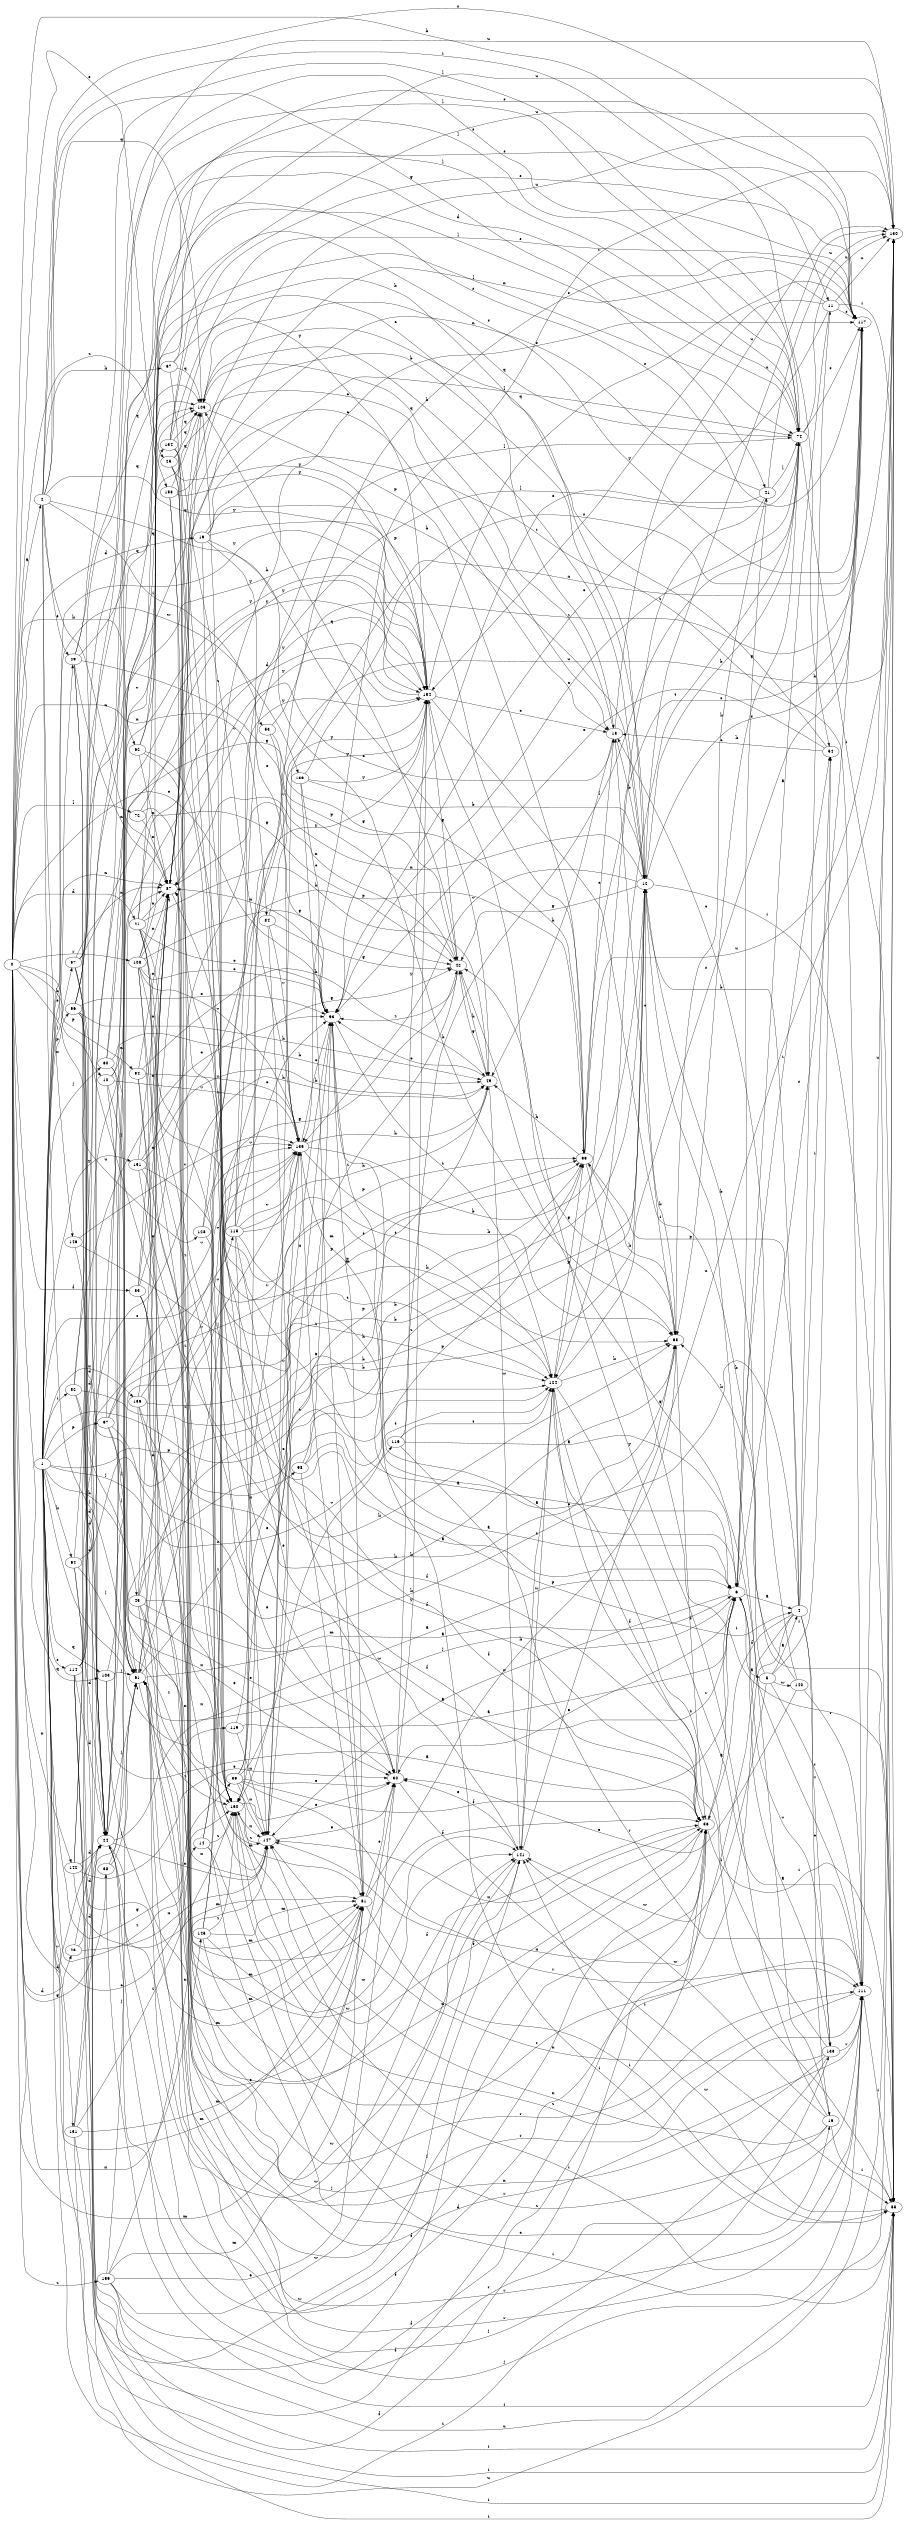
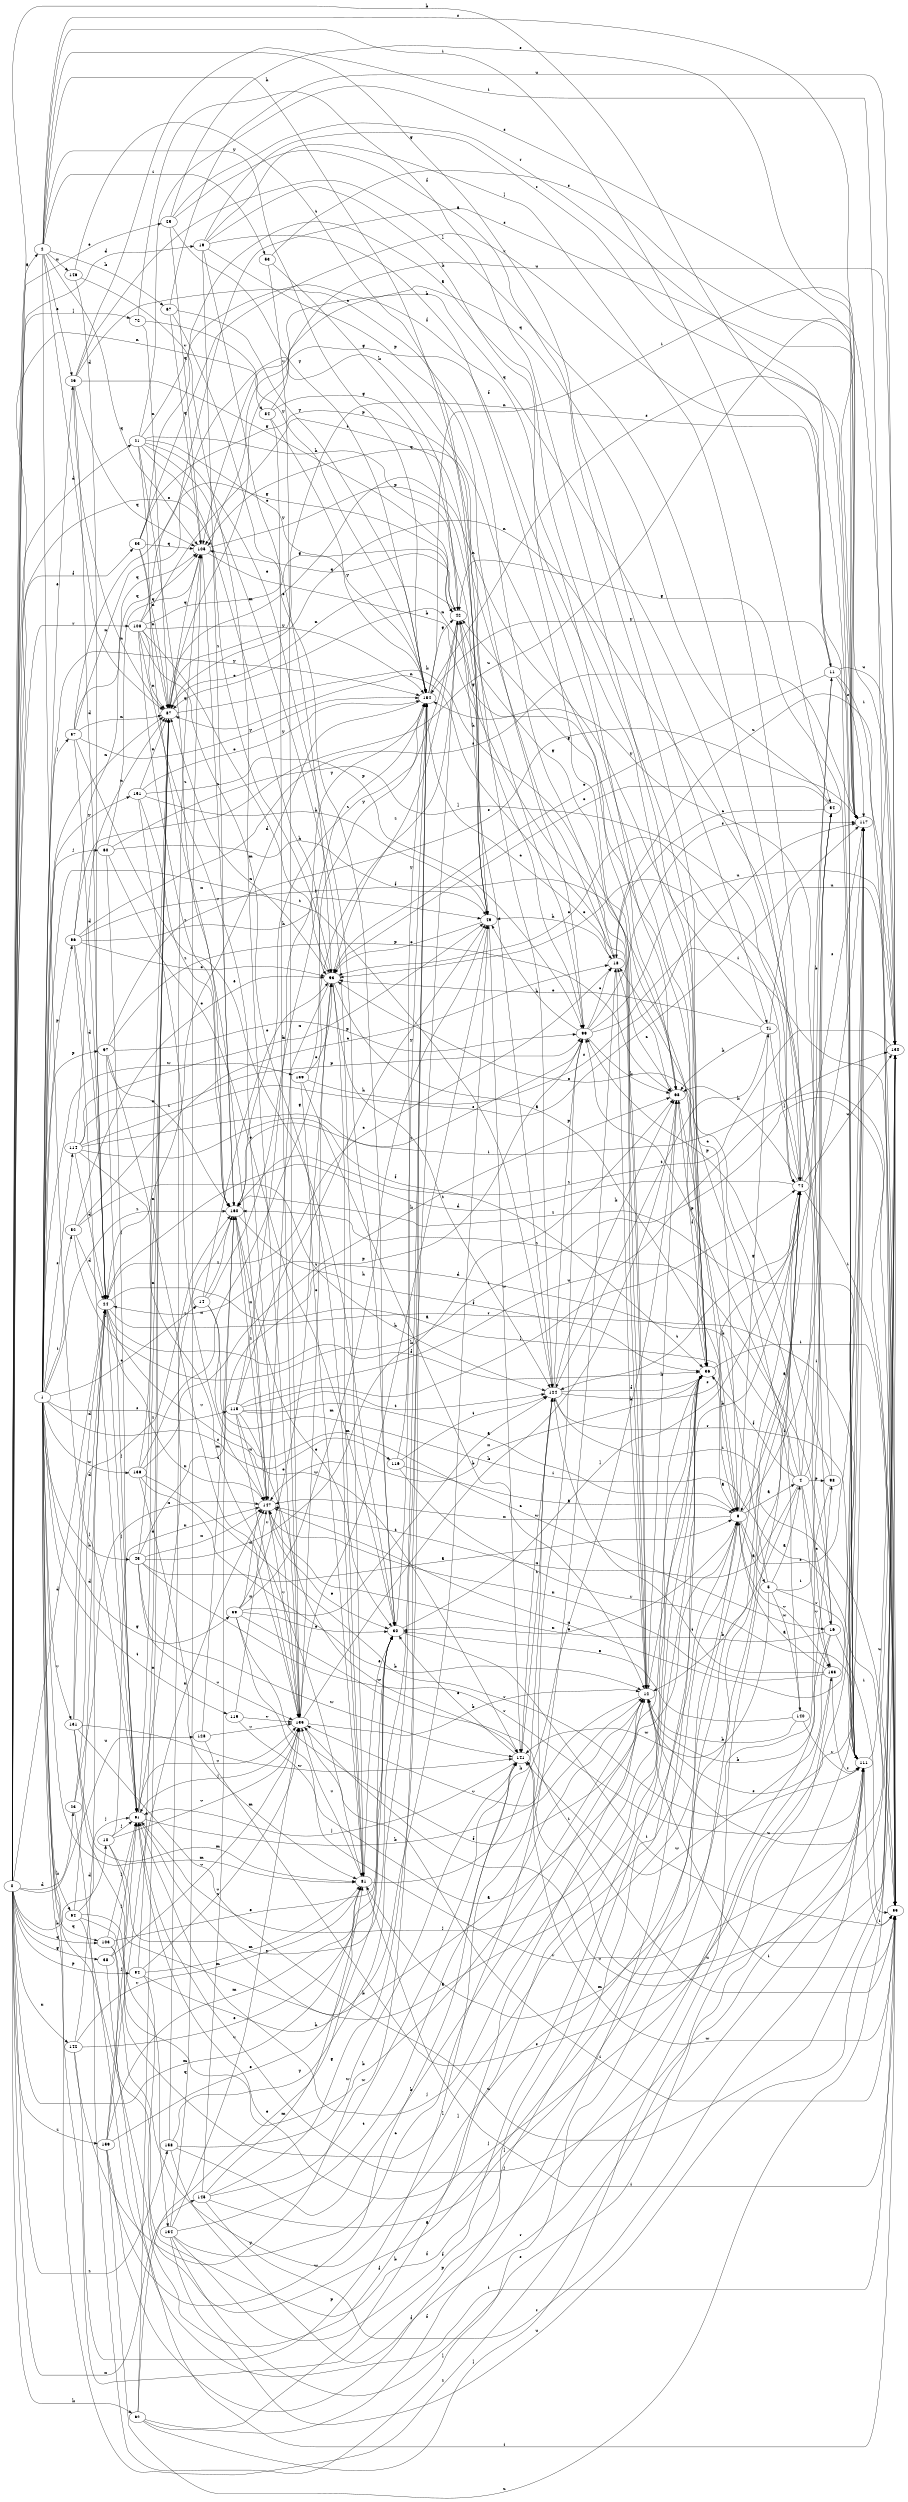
edge "97" -> "68": label "k" -> "p"
edge "98" -> "4": reversed
